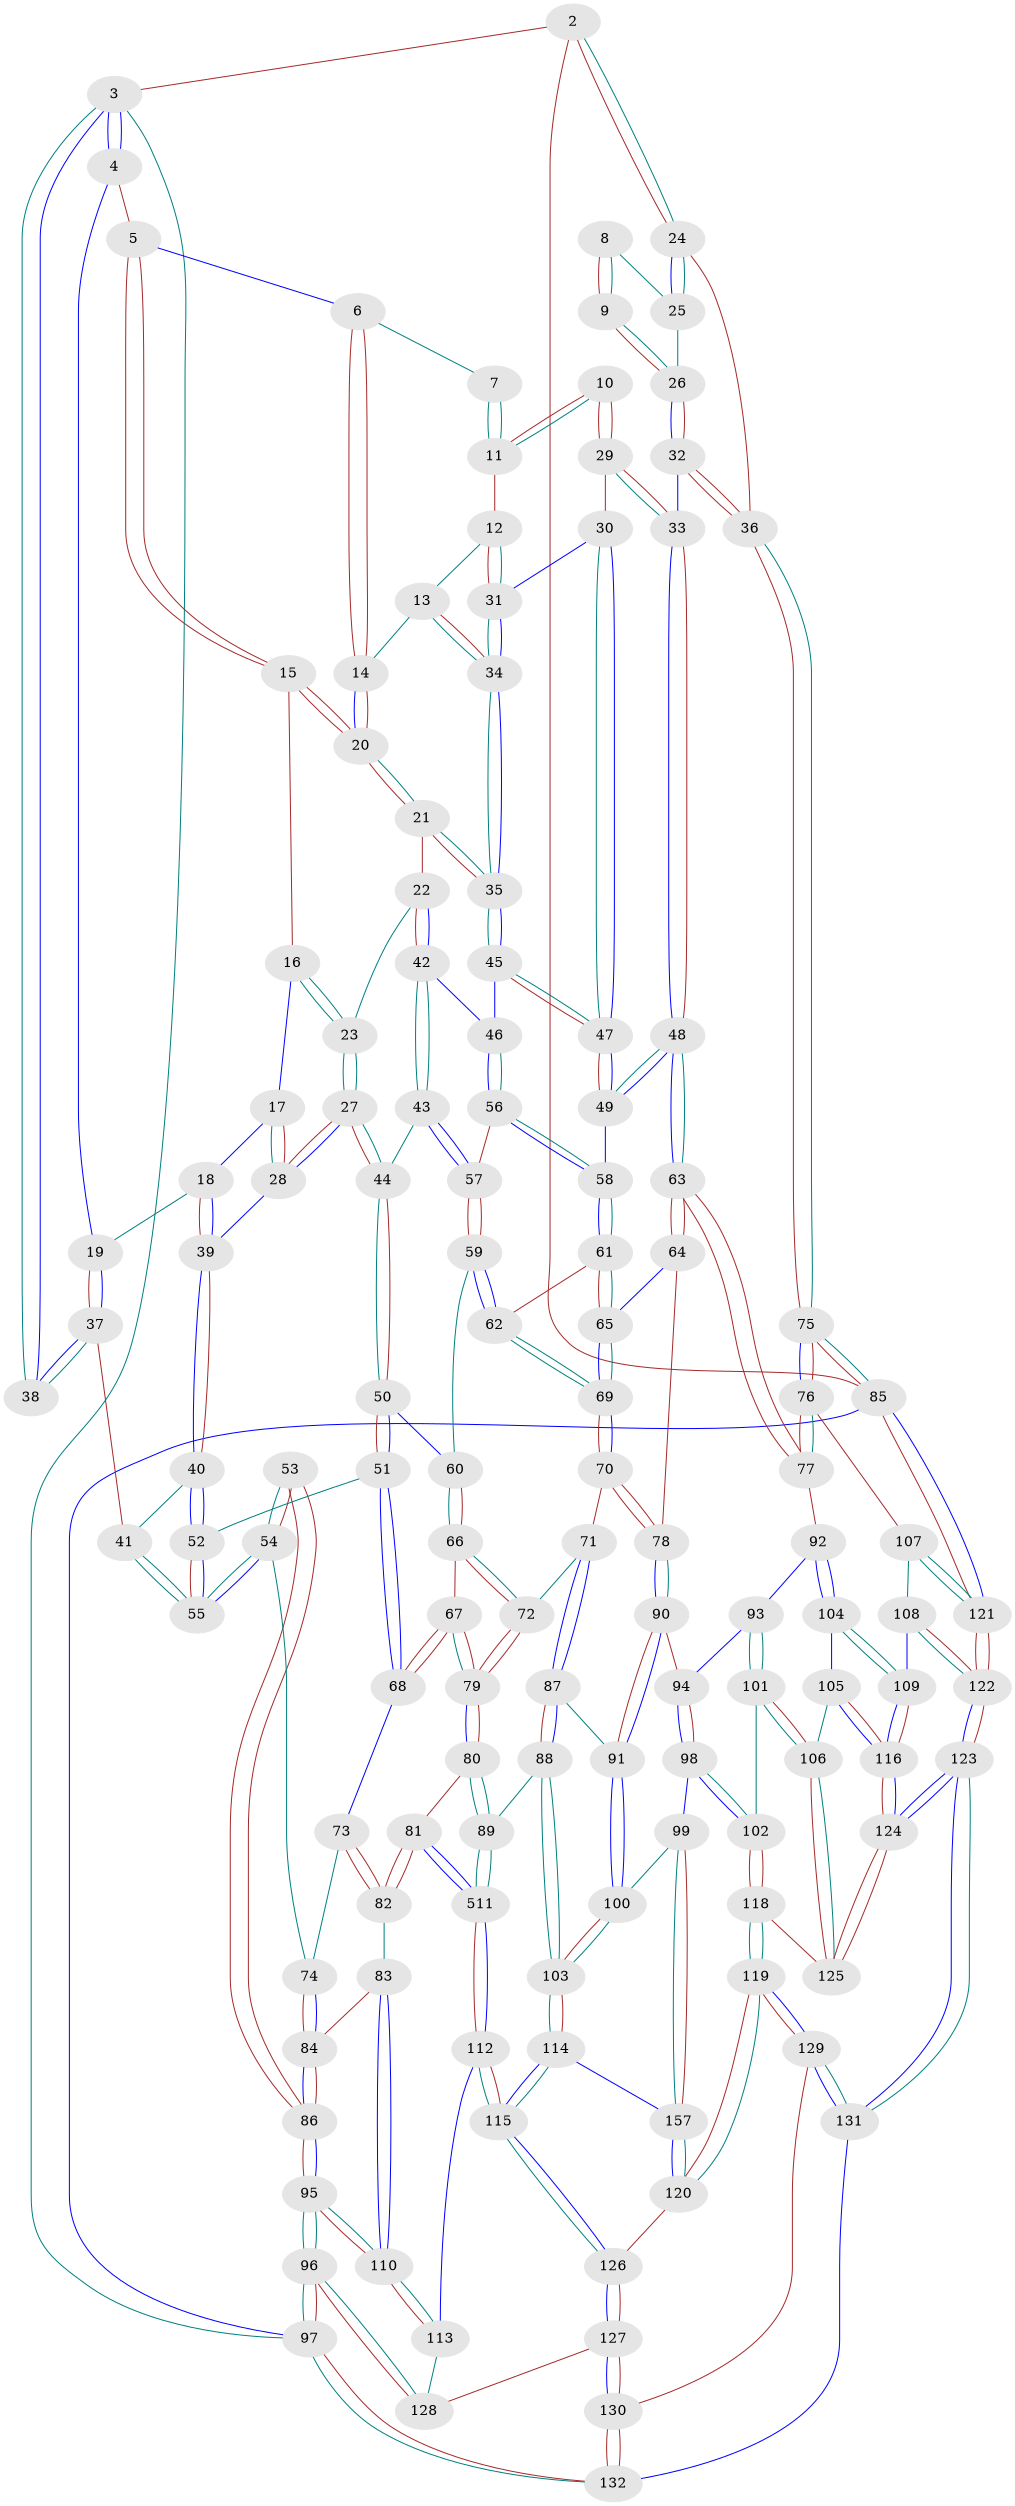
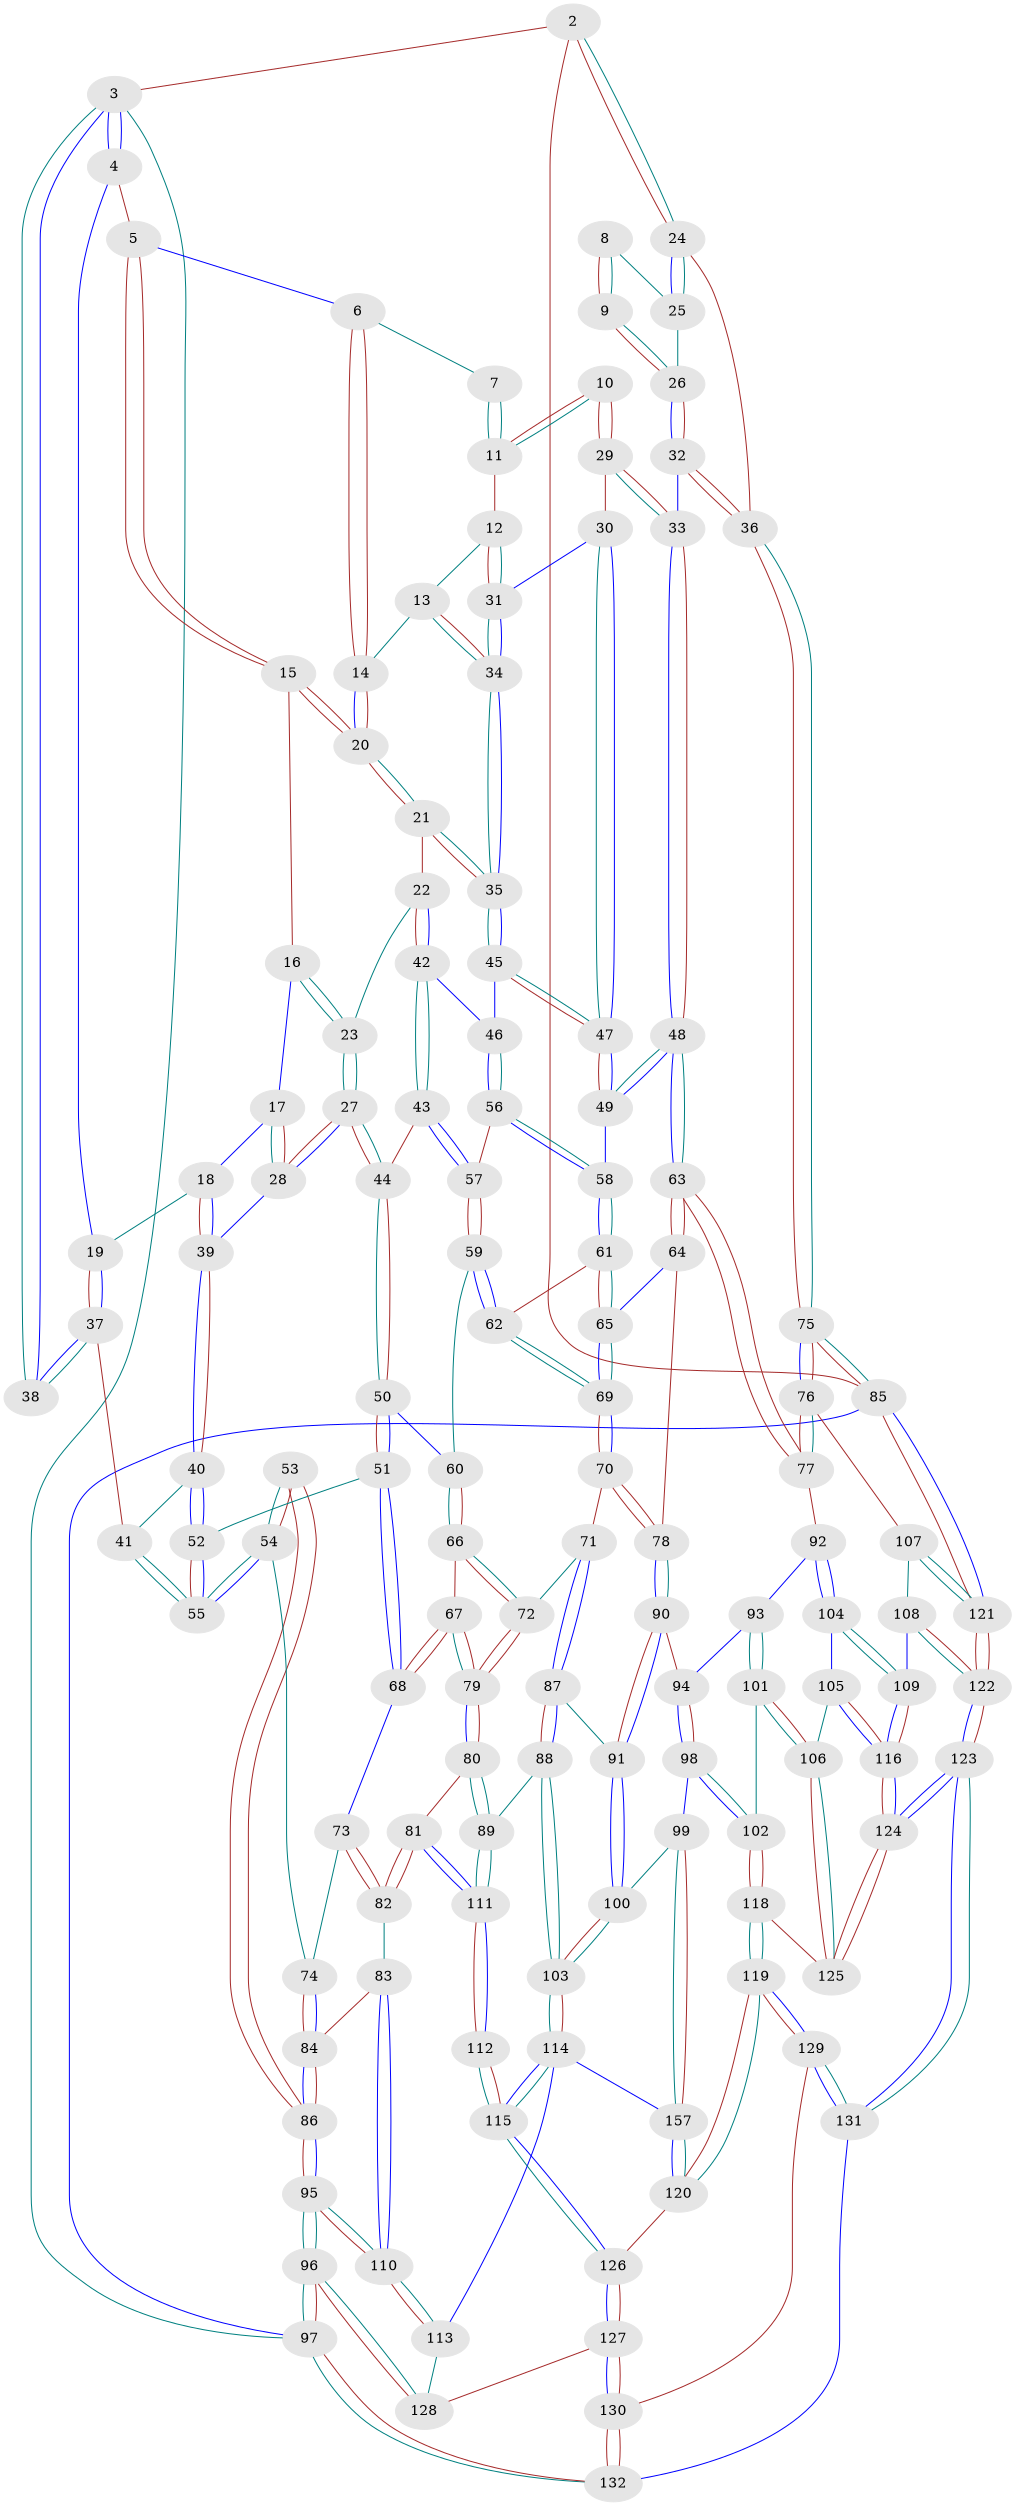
edge "43" -- "44": color teal -> brown
node "511": label "511" -> "111"
edge "112" -- "113": now "114" -- "113"
